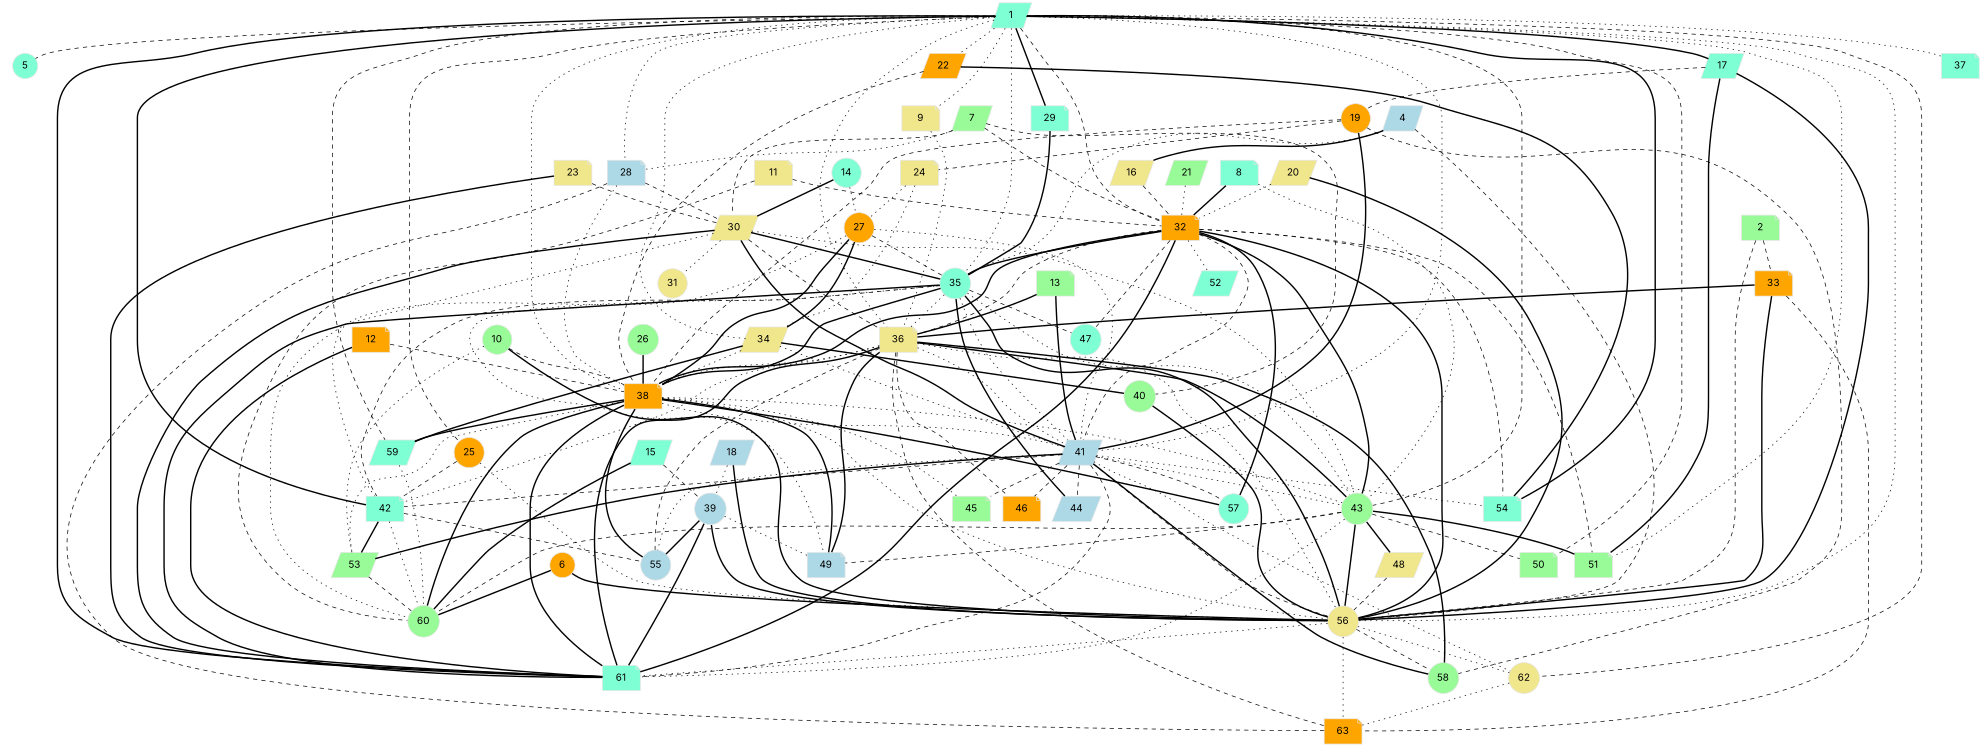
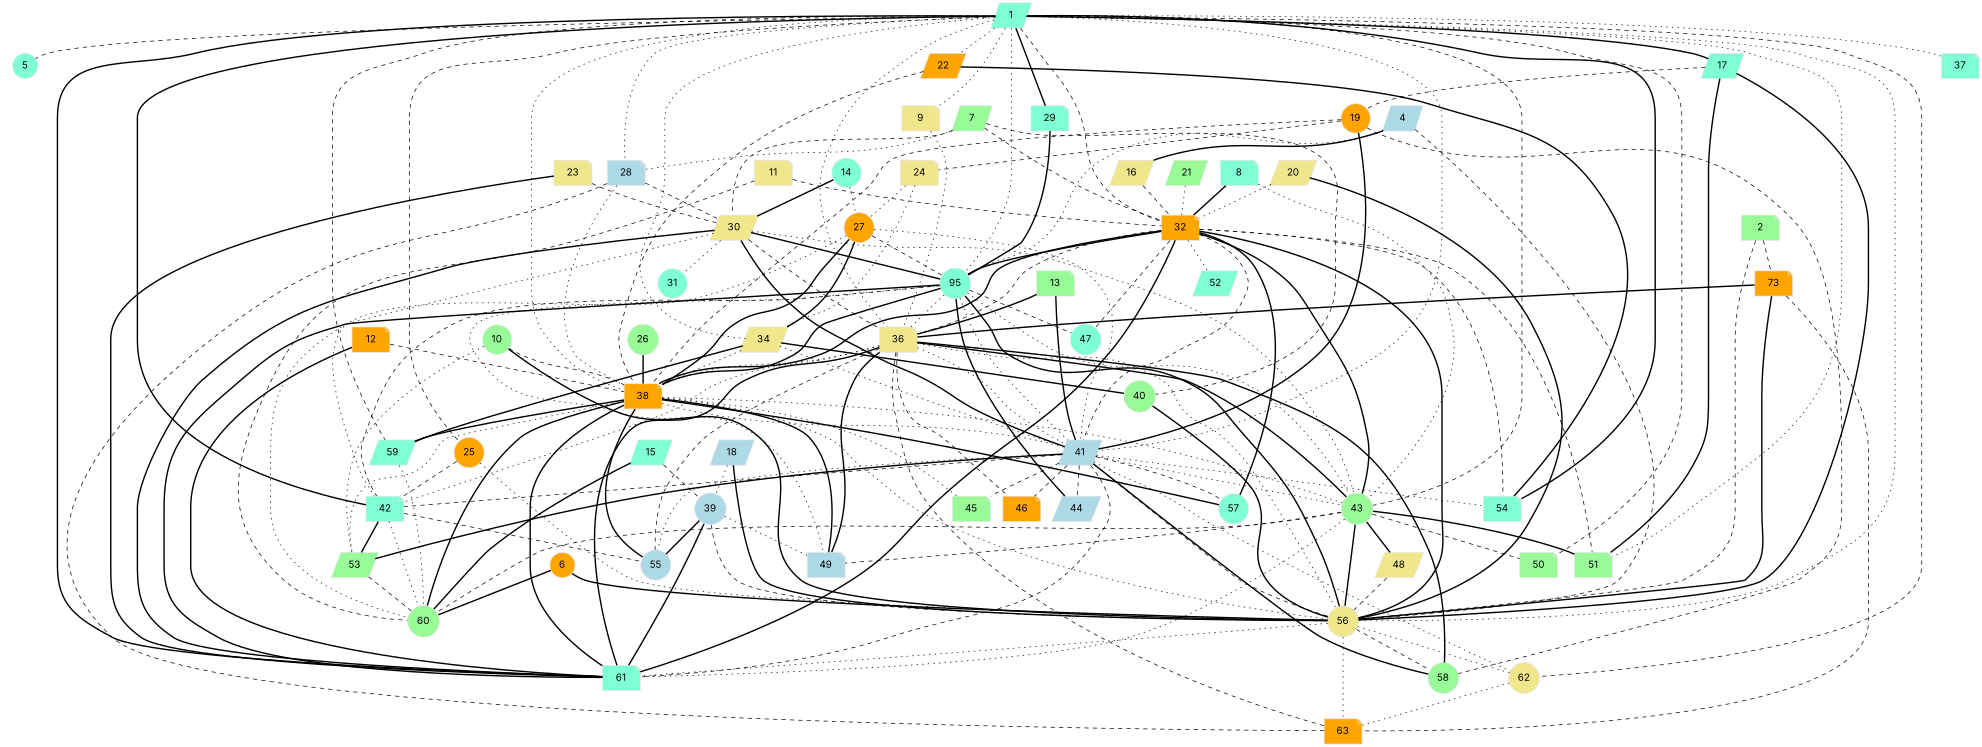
node "31": fillcolor khaki -> aquamarine
node "35": label "35" -> "95"
node "33": label "33" -> "73"
edge "39" -- "56": style bold -> dashed
